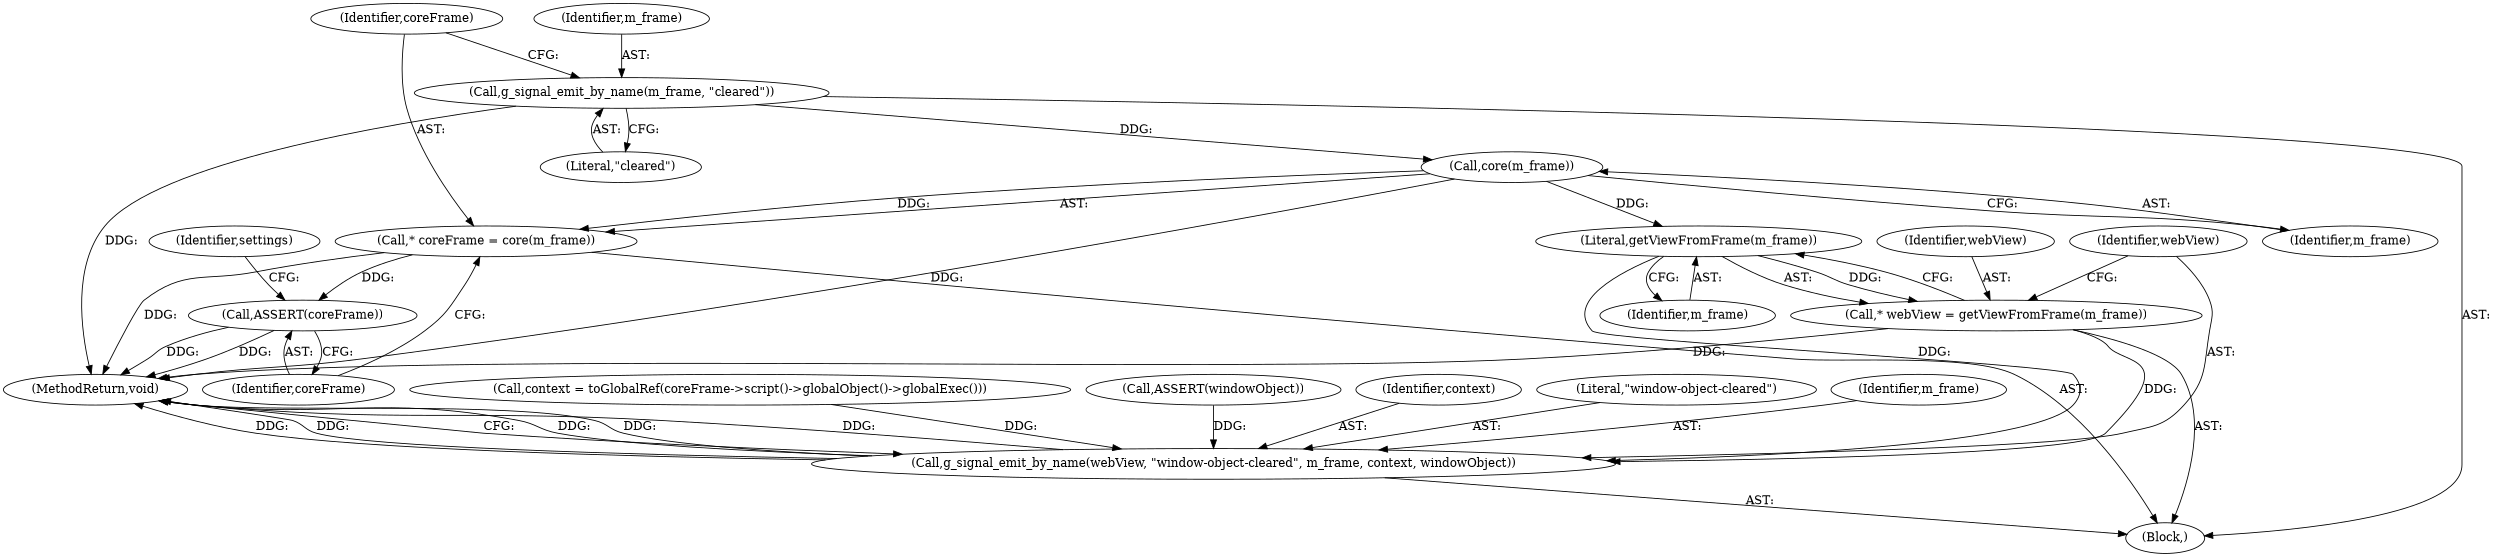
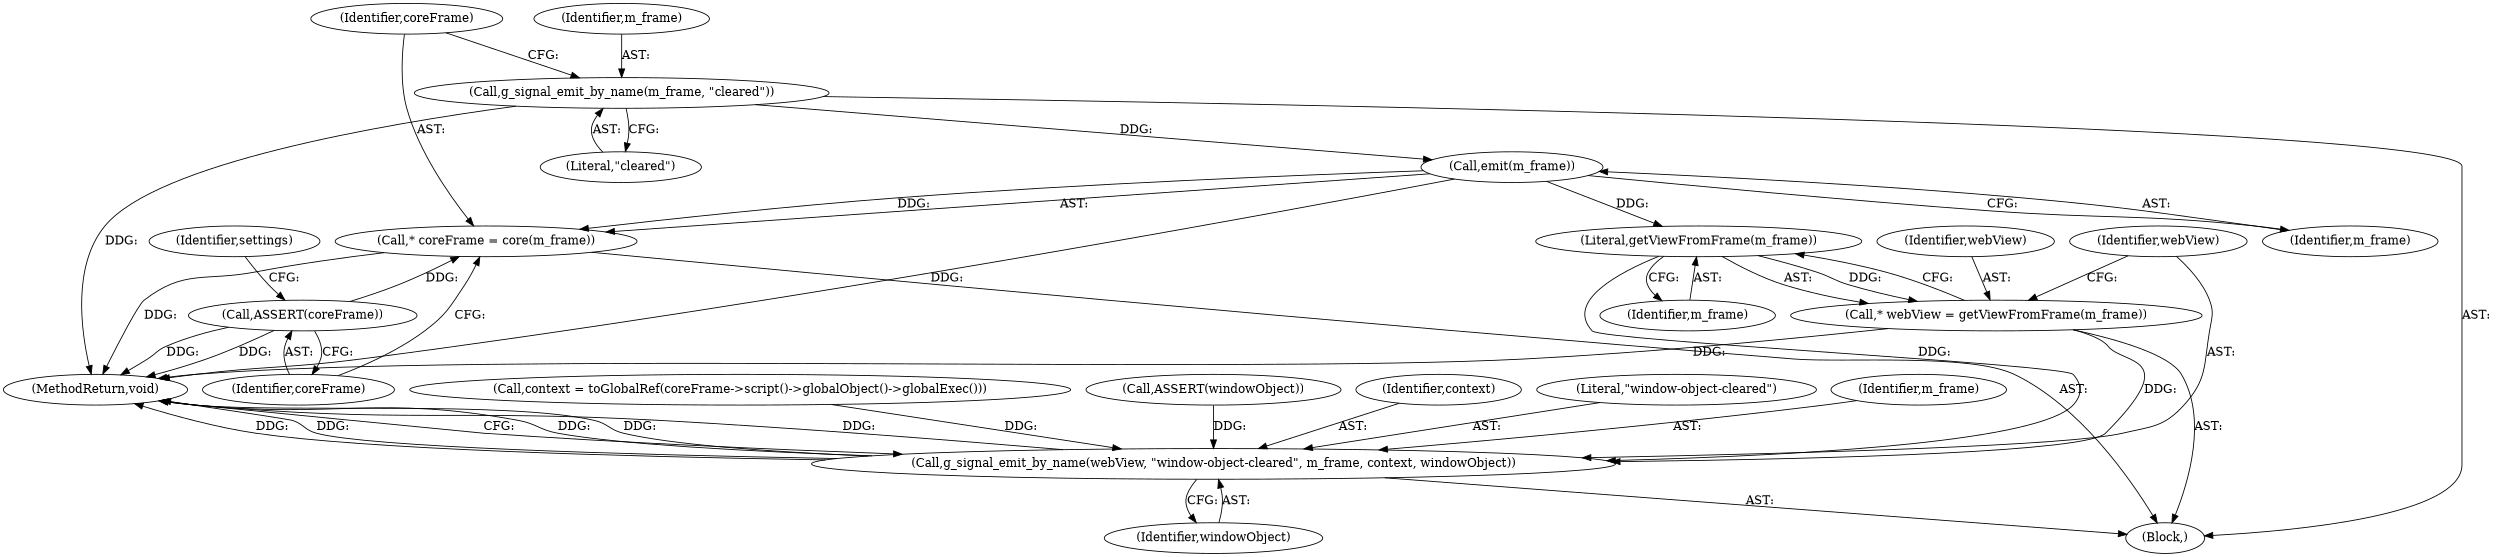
node "(Call,core(m_frame))": label "(Call,core(m_frame))" -> "(Call,emit(m_frame))"
edge "(Call,* coreFrame = core(m_frame))" -> "(Call,ASSERT(coreFrame))": reversed
node "(Identifier,windowObject)": added
